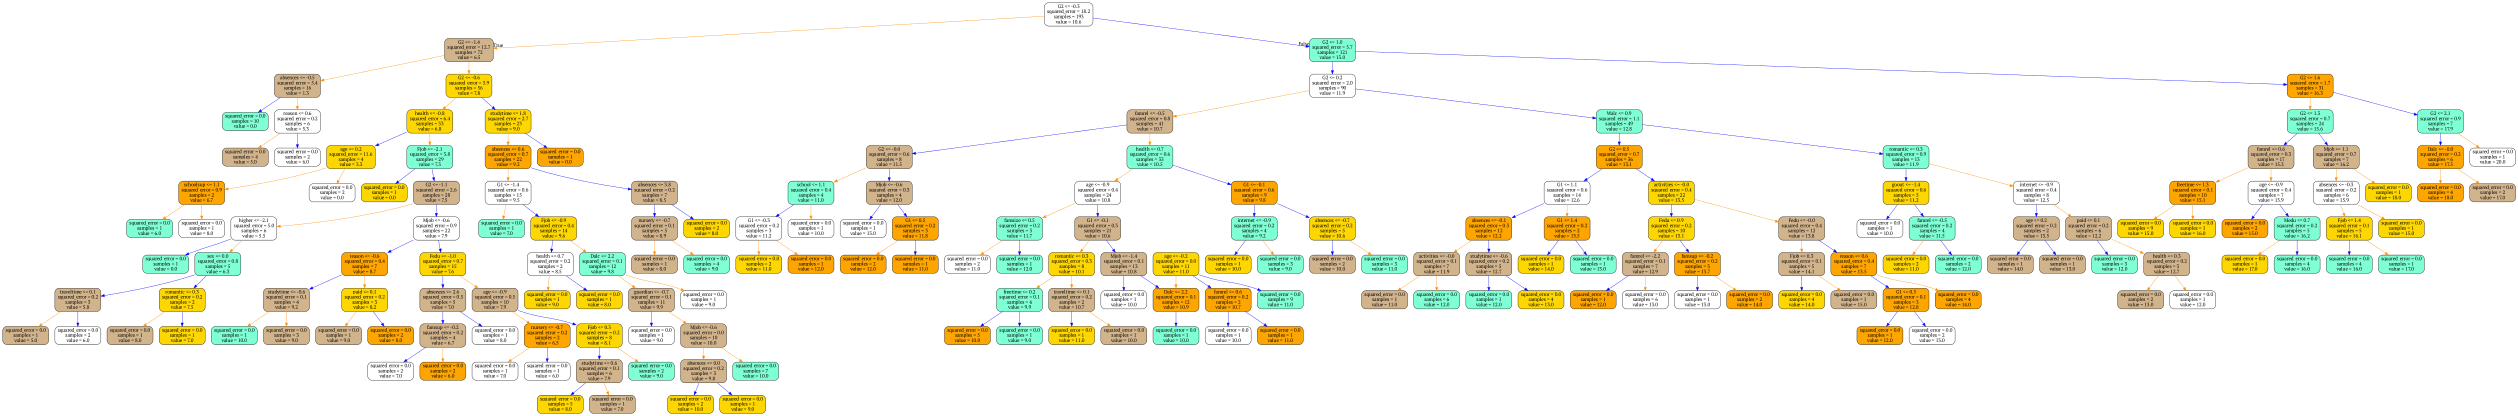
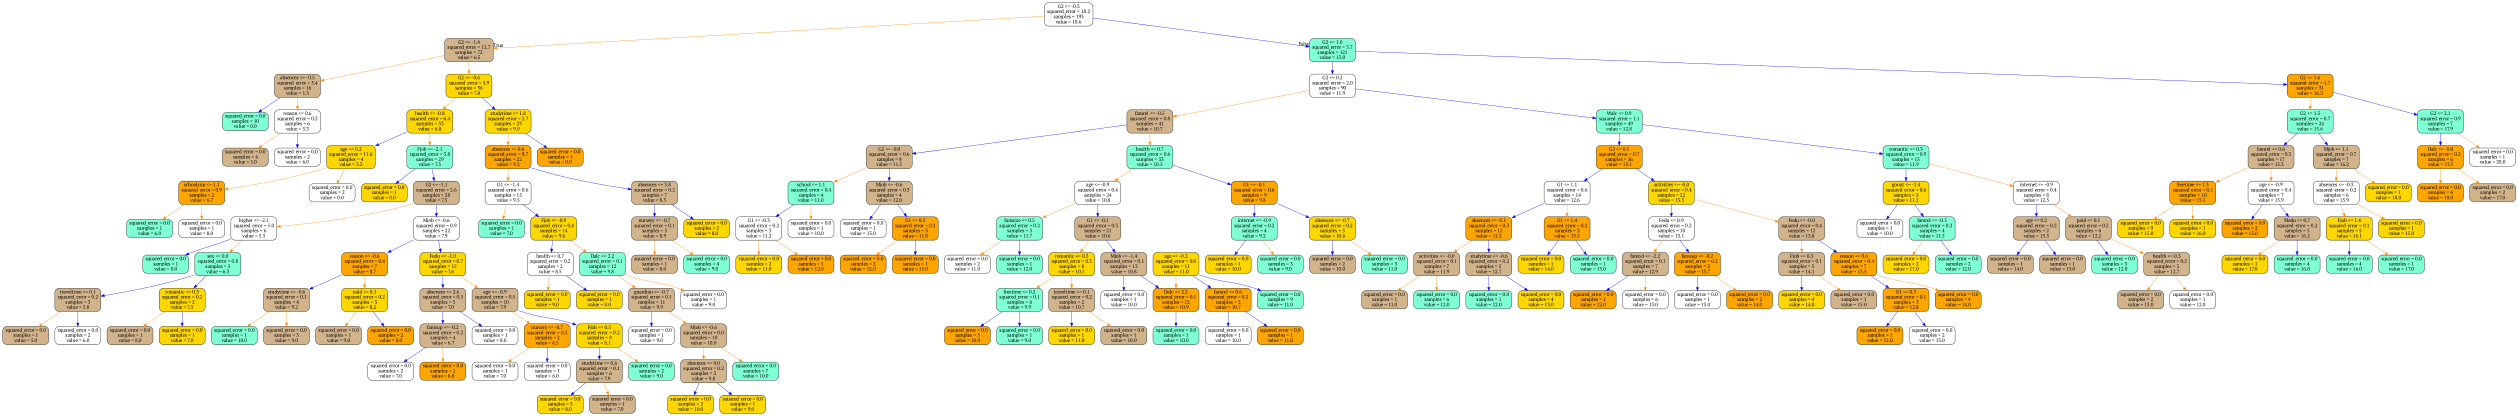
node "Fedu <= 0.9 squared_error = 0.2 samples = 10 value = 13.1": fillcolor gold -> white
node "Medu <= 0.7 squared_error = 0.2 samples = 5 value = 16.2": fillcolor aquamarine -> tan
